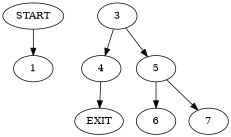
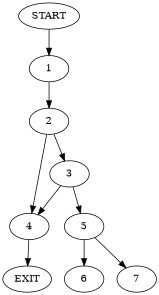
node "2": added
